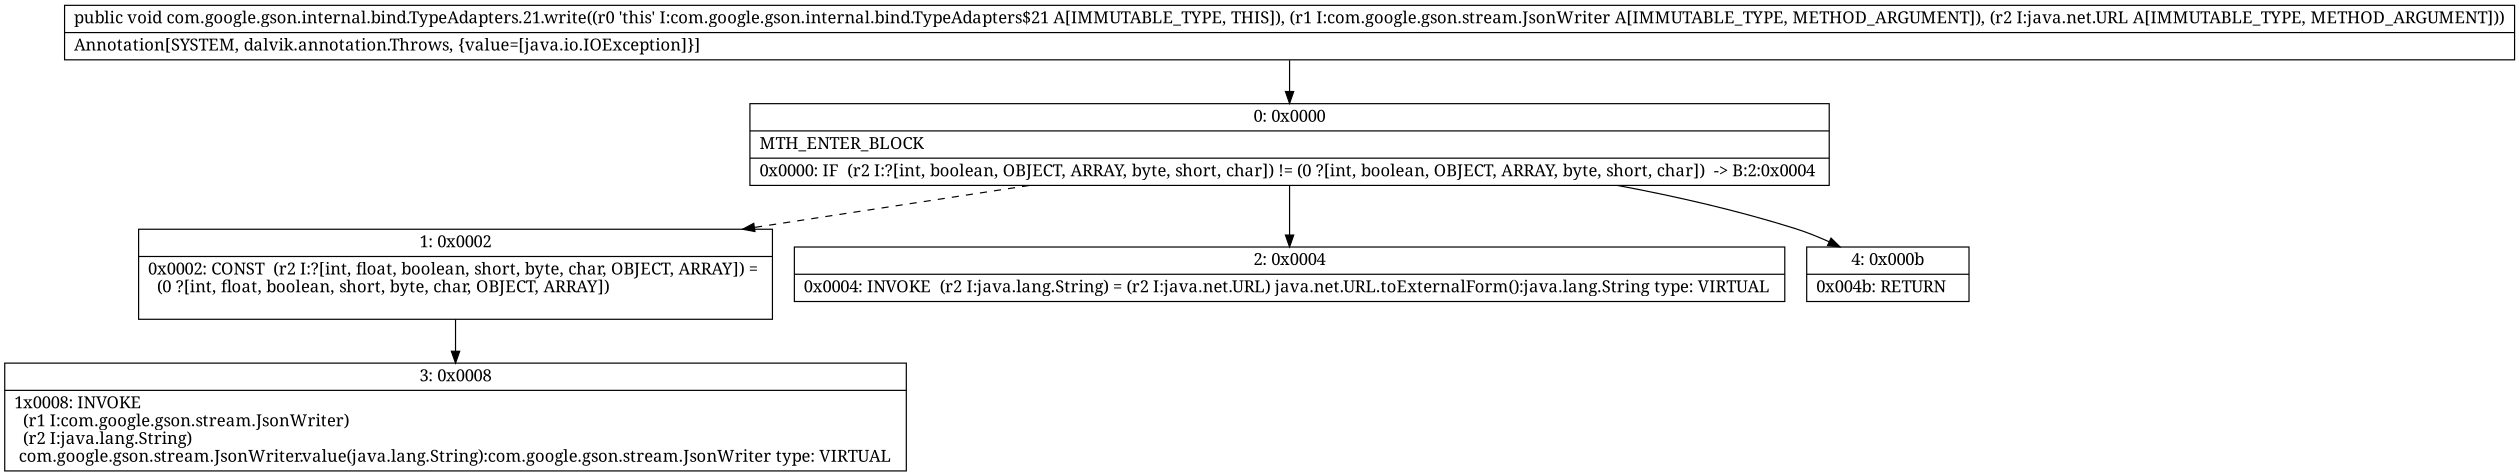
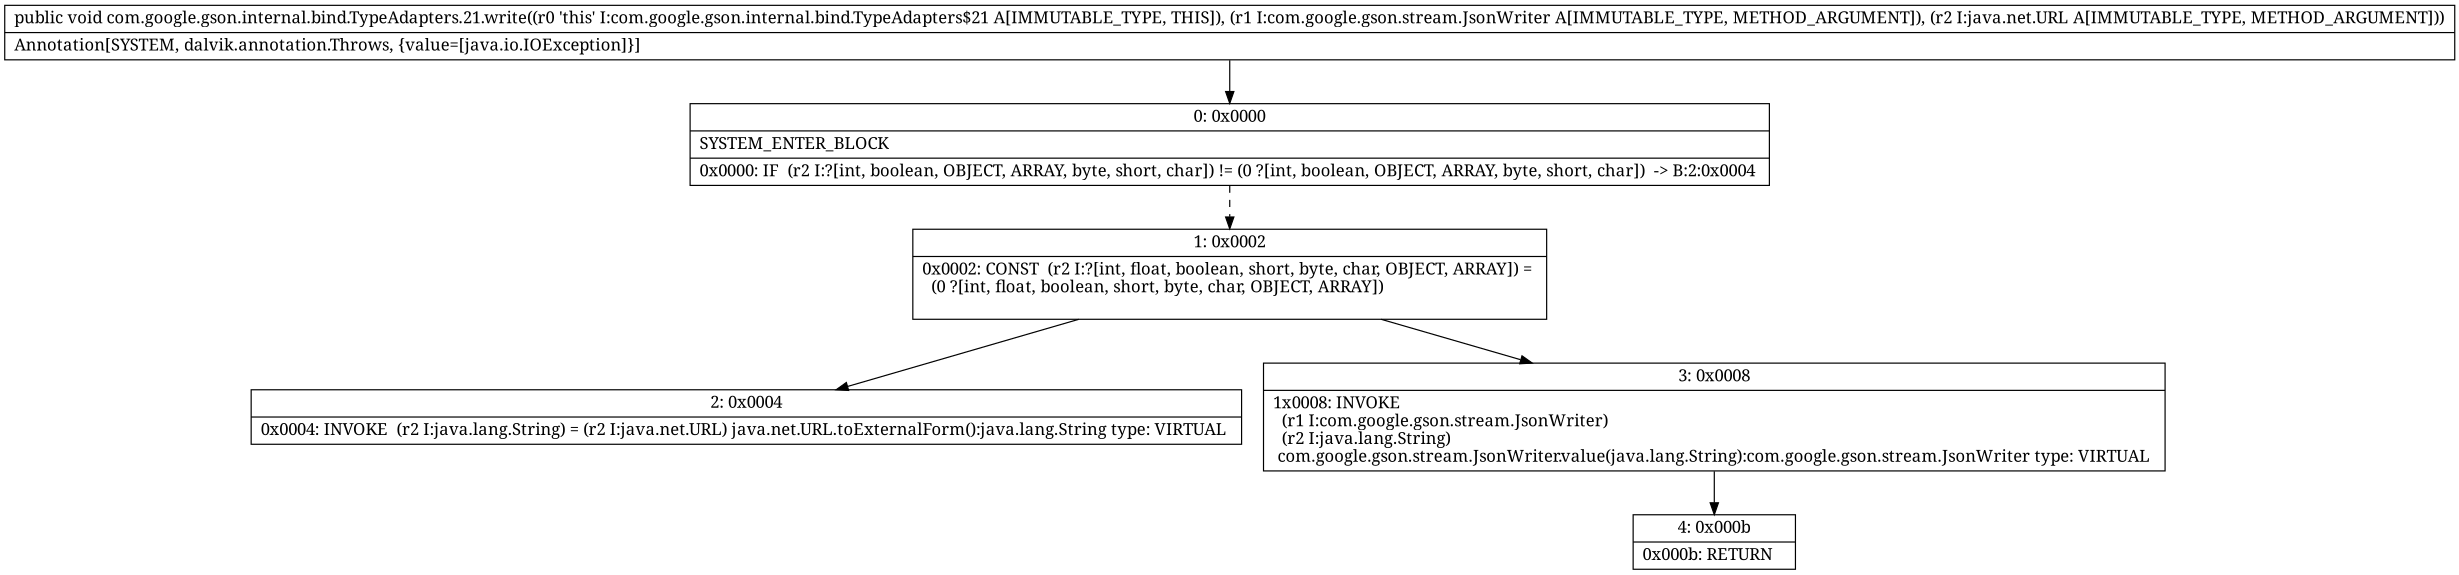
node "0: 0x0000": text "MTH_ENTER_BLOCK" -> "SYSTEM_ENTER_BLOCK"
edge "0: 0x0000" -> "4: 0x000b": now "3: 0x0008" -> "4: 0x000b"
edge "0: 0x0000" -> "2: 0x0004": now "1: 0x0002" -> "2: 0x0004"
node "4: 0x000b": text "0x004b: RETURN" -> "0x000b: RETURN"
